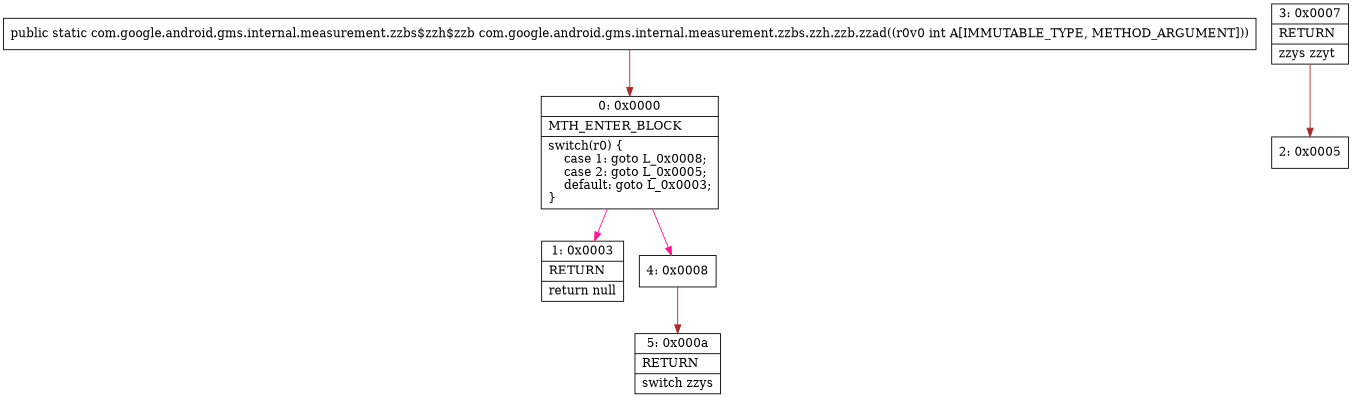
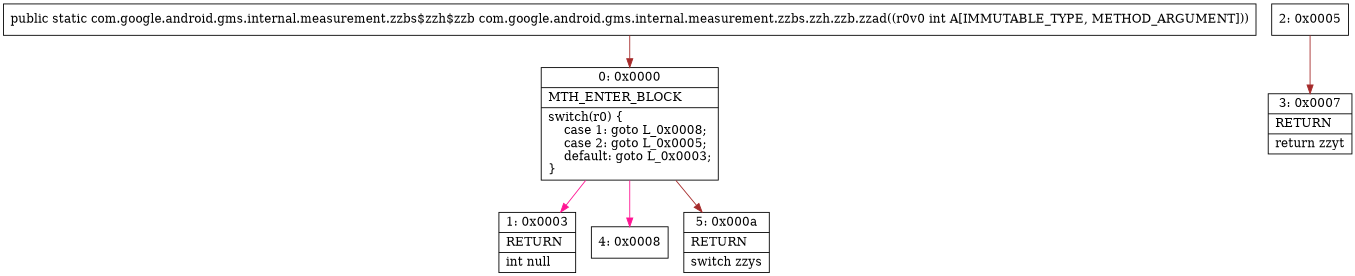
node "3: 0x0007": text "zzys zzyt" -> "return zzyt"
edge "3: 0x0007" -> "2: 0x0005": reversed
node "1: 0x0003": text "return null" -> "int null"
edge "4: 0x0008" -> "5: 0x000a": now "0: 0x0000" -> "5: 0x000a"
